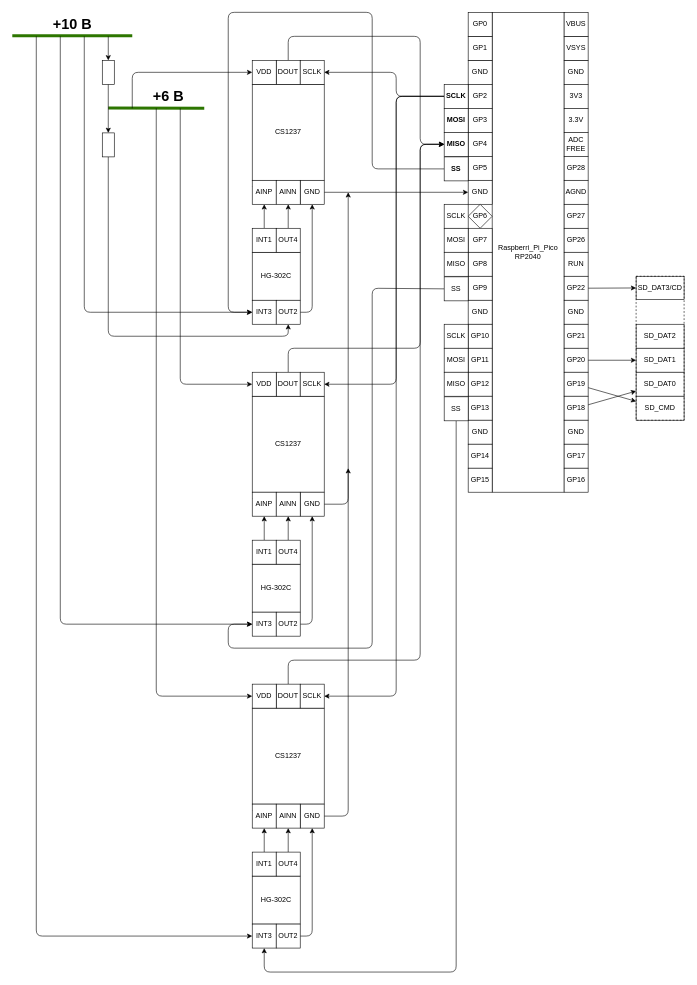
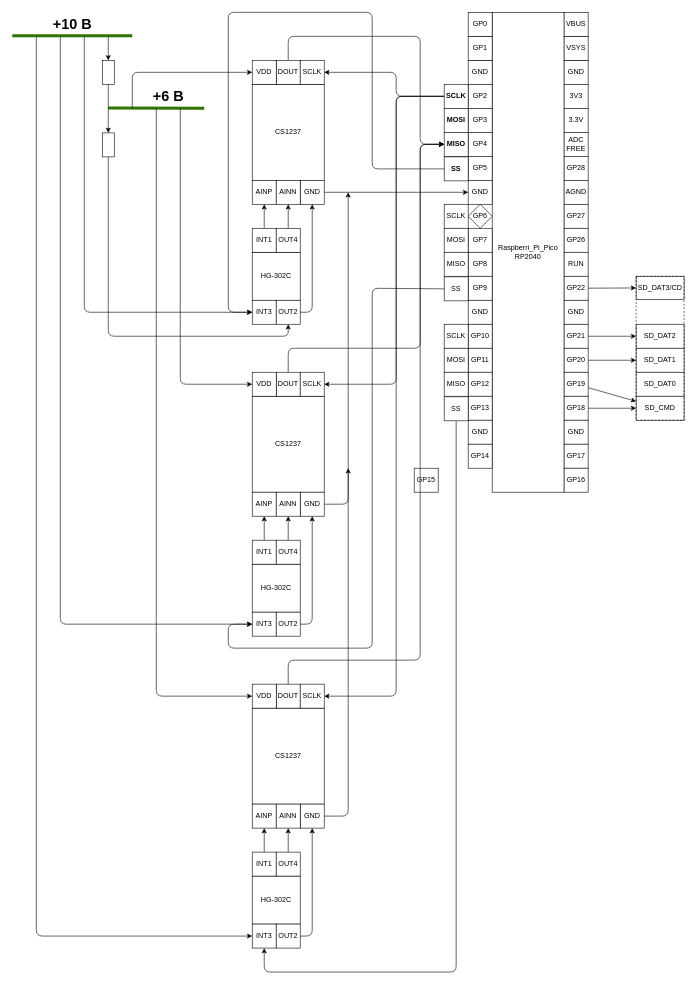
edge "GP21" -> "SD_DAT2": added
edge "GP18" -> "SD_DAT0": now "GP18" -> "SD_CMD"
node "GP15": moved (480, 480) -> (426, 480)
